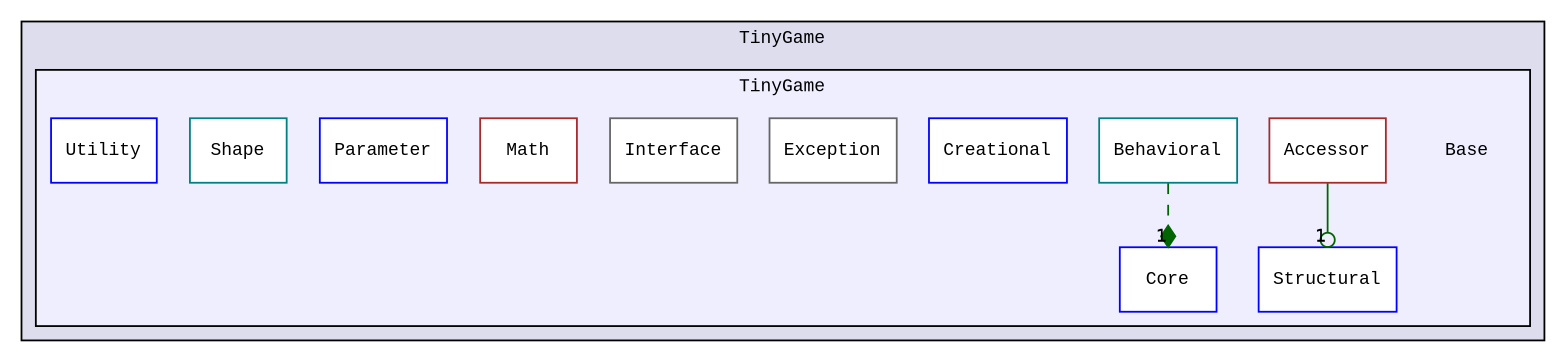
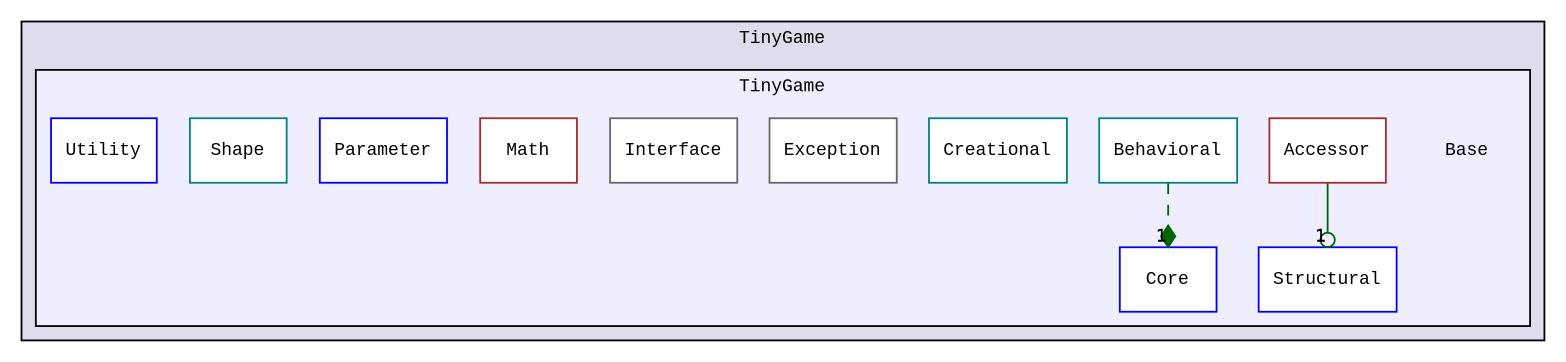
node "Creational": color blue -> teal
